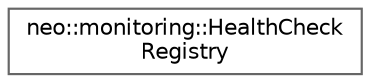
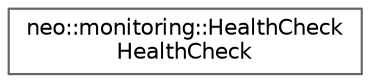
node "neo::monitoring::HealthCheck Registry": label "neo::monitoring::HealthCheck Registry" -> "neo::monitoring::HealthCheck HealthCheck"
